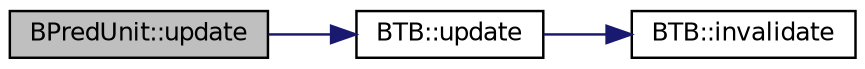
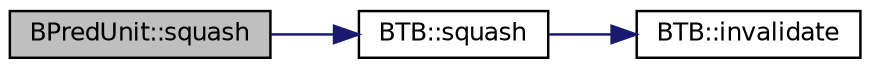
node "BPredUnit::update": label "BPredUnit::update" -> "BPredUnit::squash"
node "BTB::update": label "BTB::update" -> "BTB::squash"
